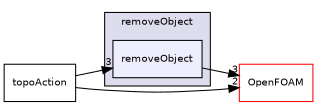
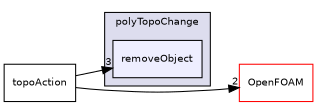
cluster "removeObject": label "removeObject" -> "polyTopoChange"
edge "removeObject" -> "OpenFOAM": removed
